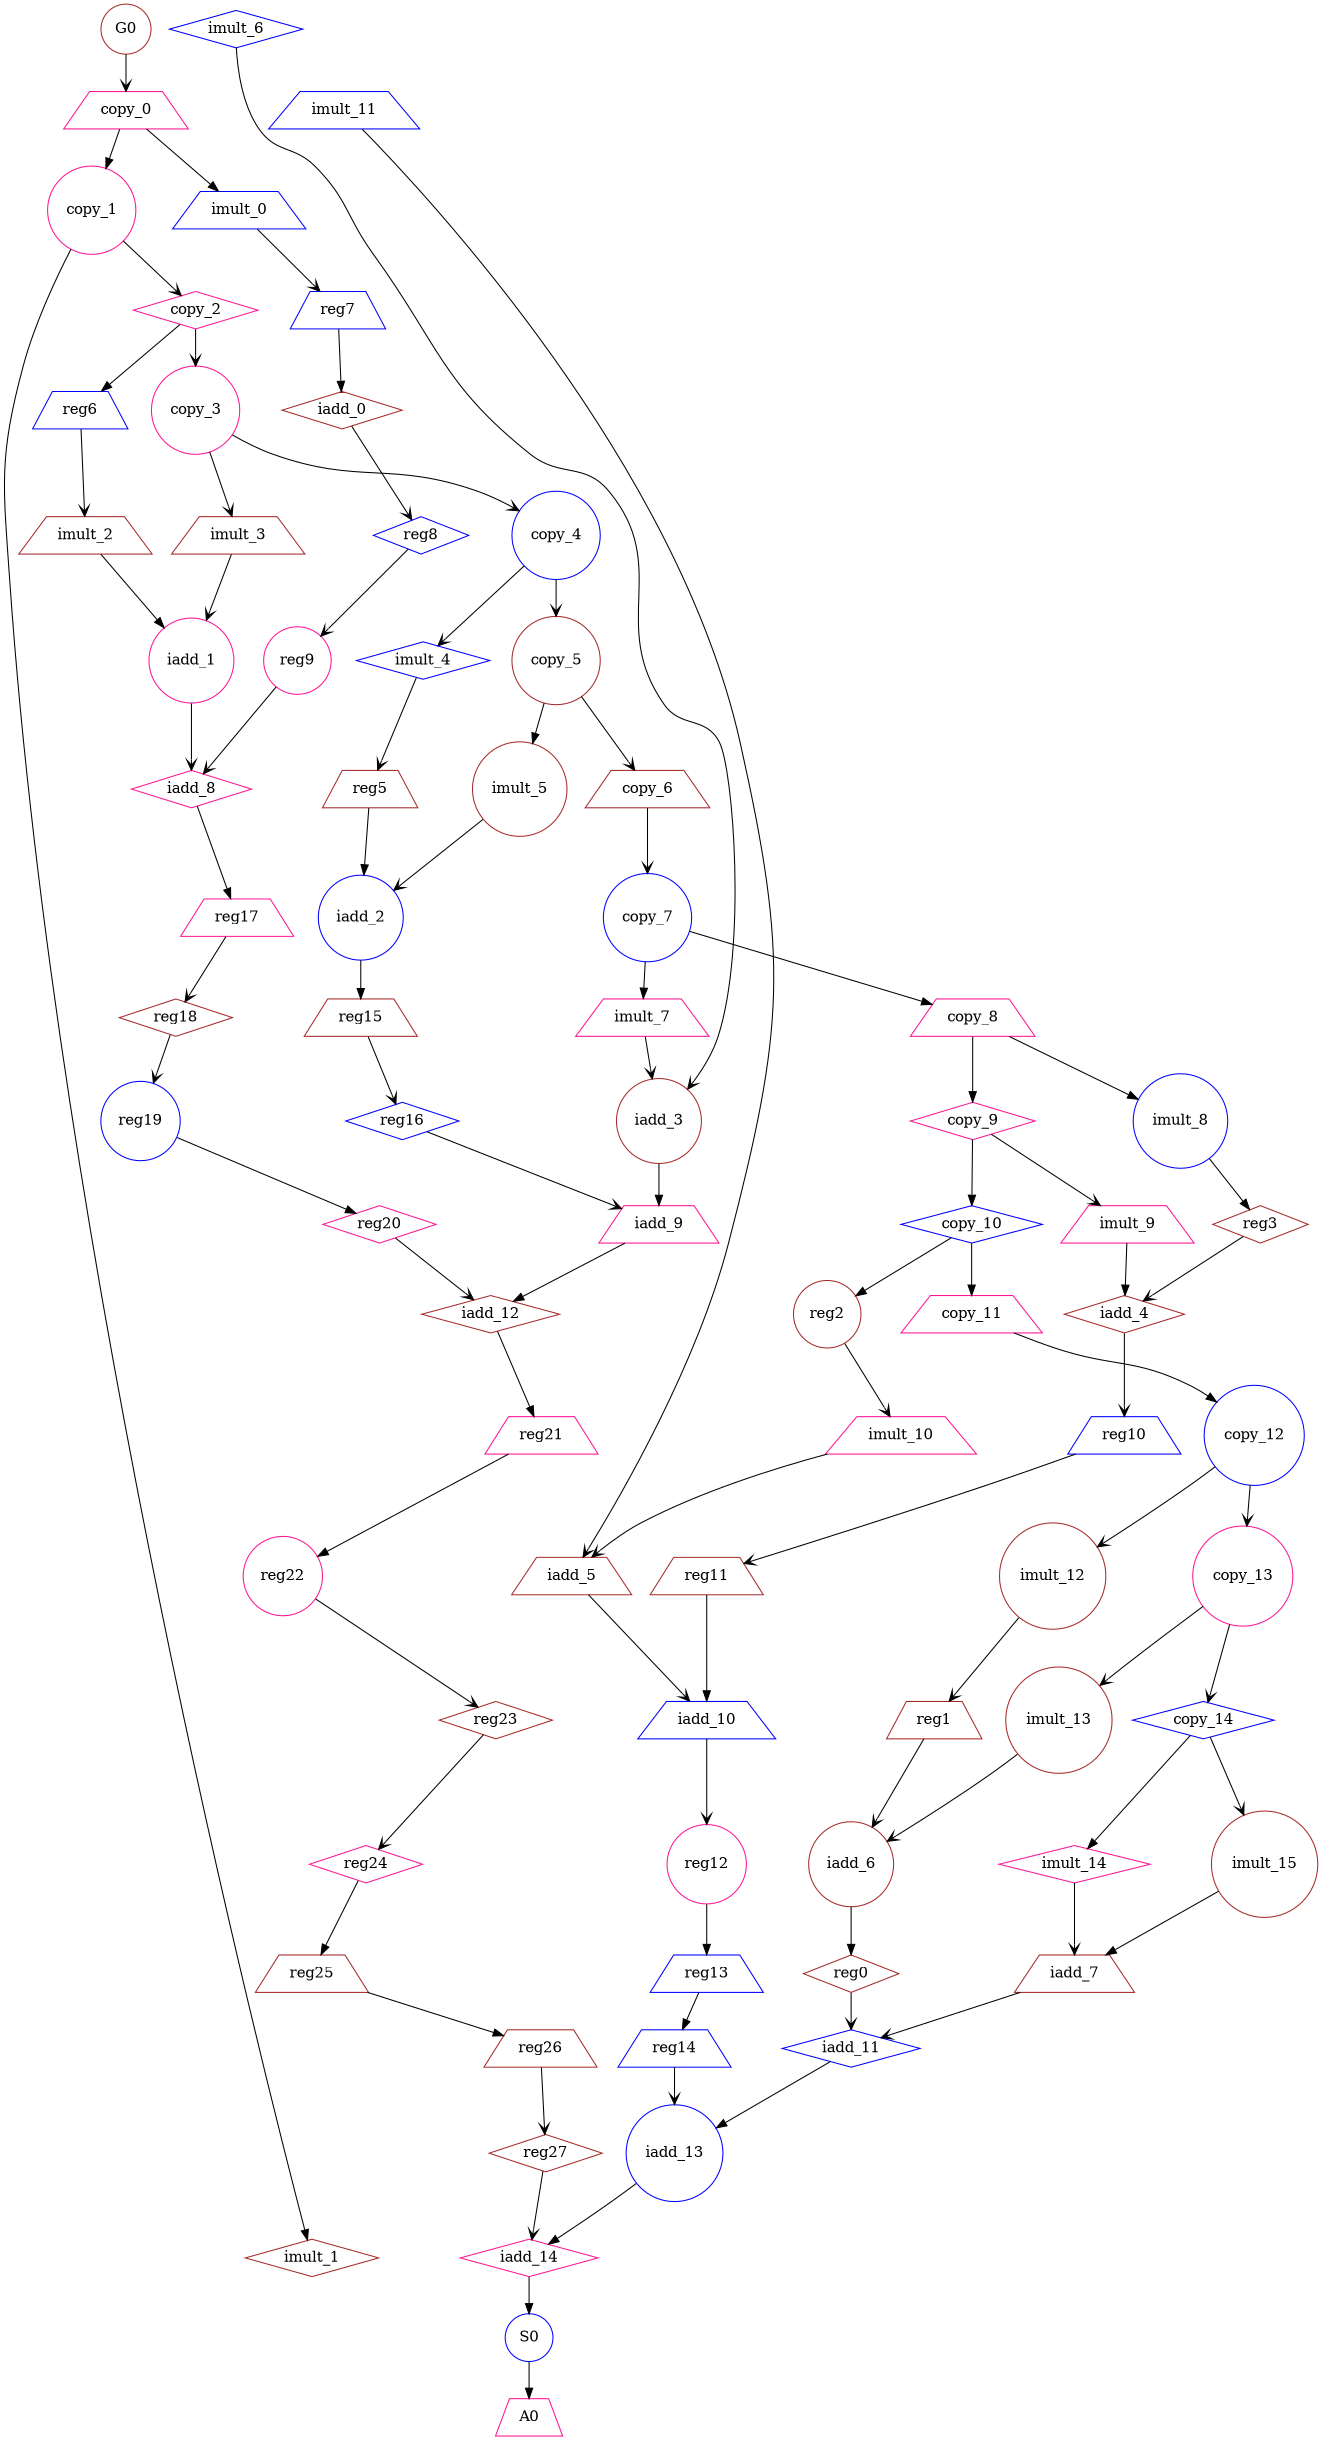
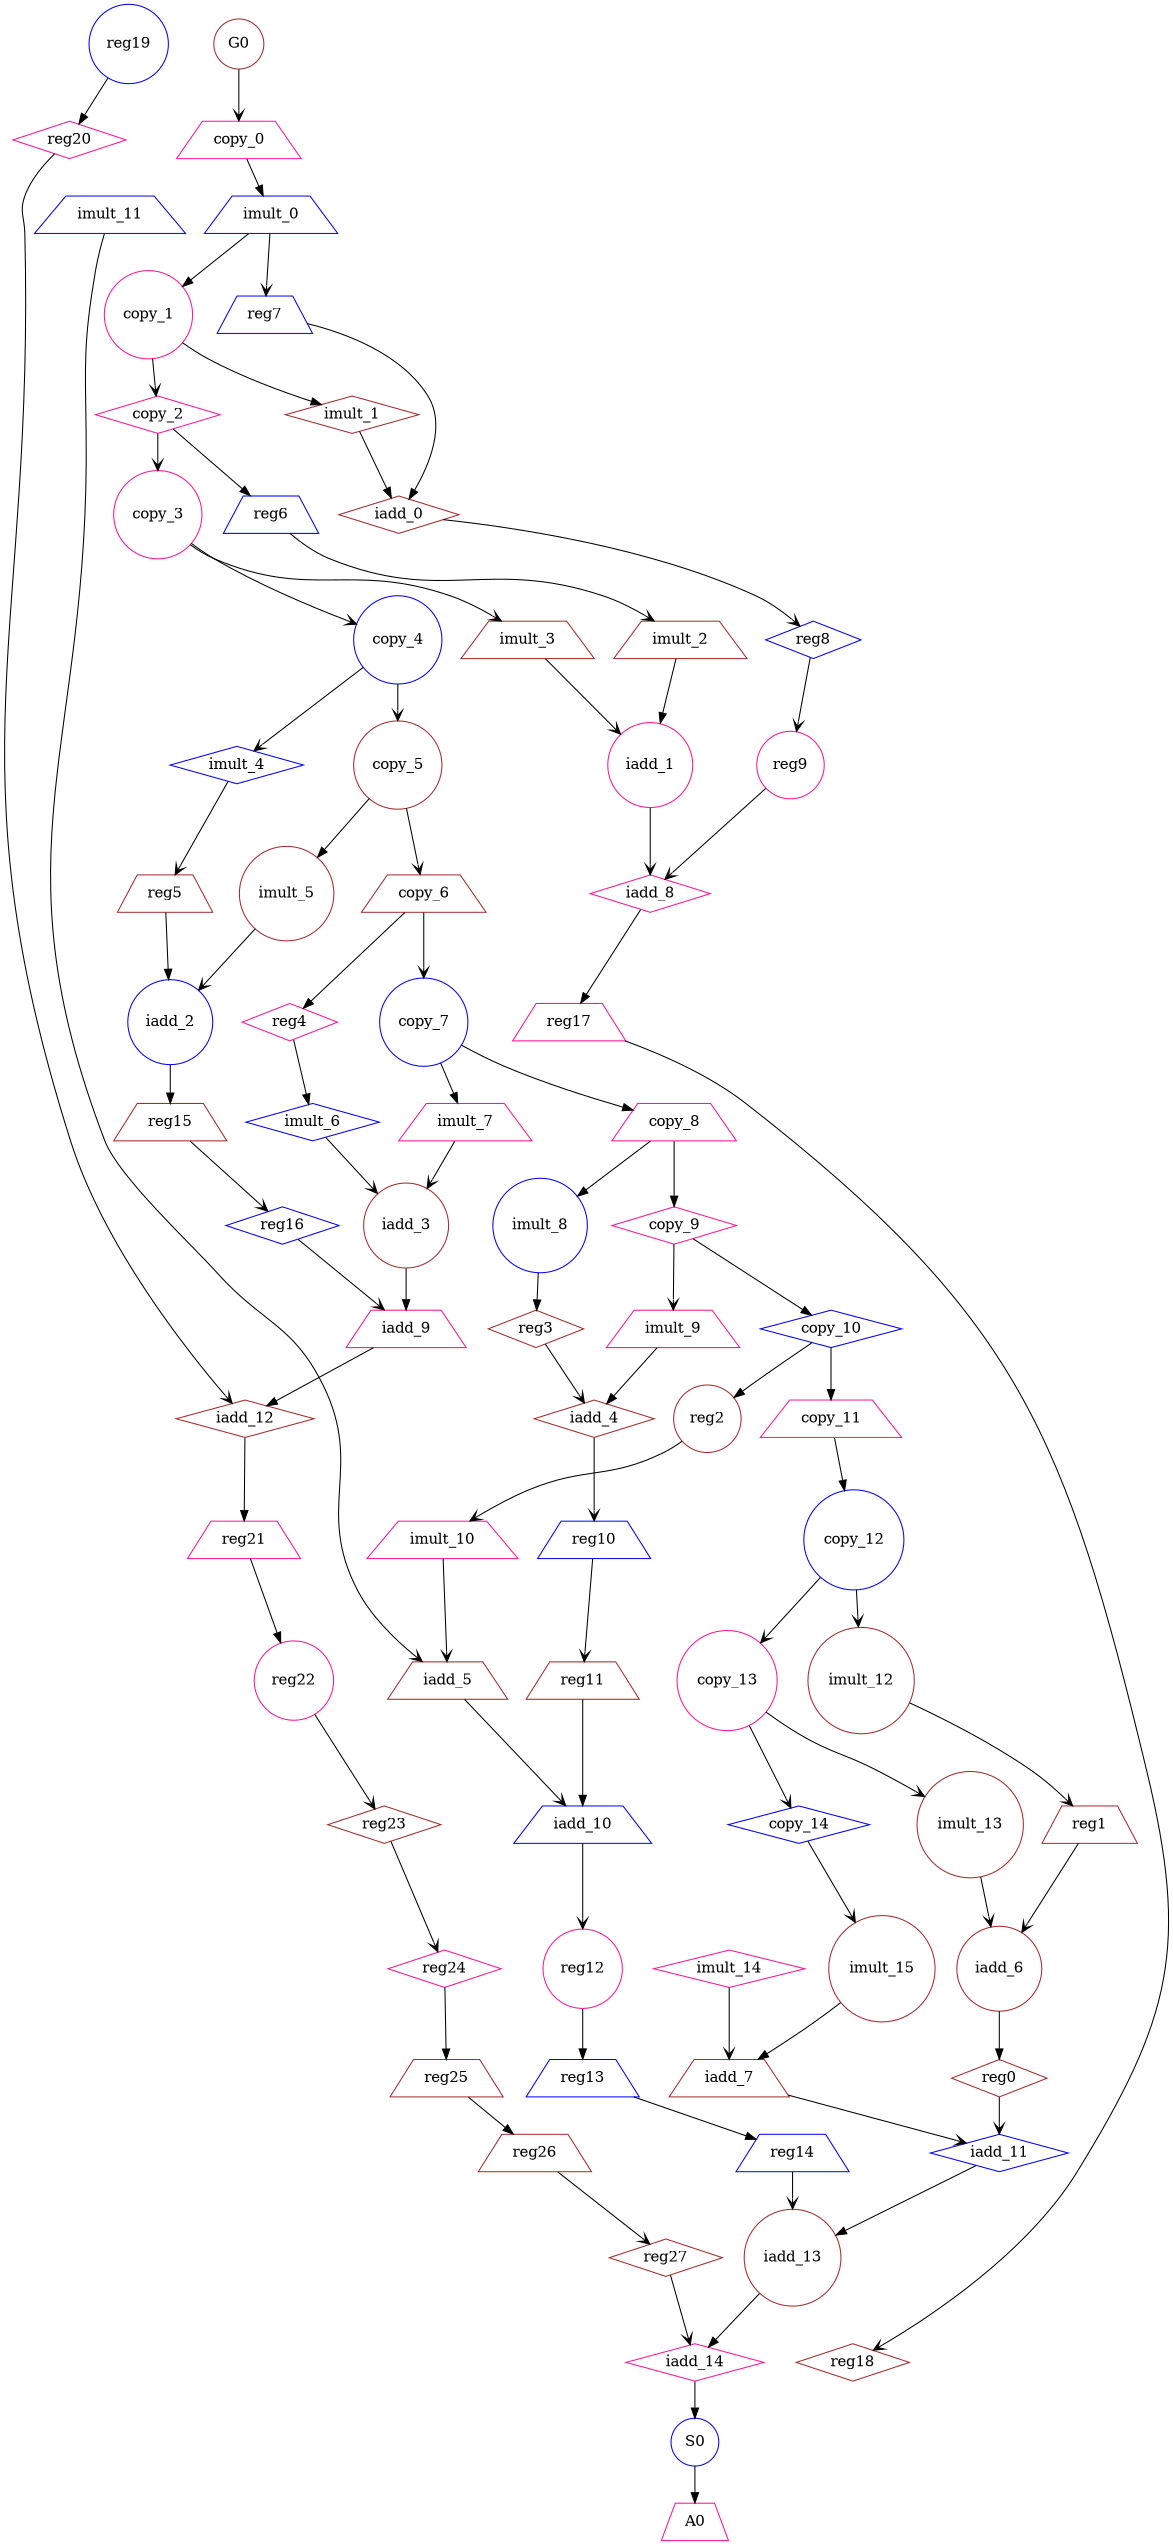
edge "copy_0" -> "copy_1": now "imult_0" -> "copy_1"
edge "imult_1" -> "iadd_0": added
node "reg4": added
edge "reg18" -> "reg19": removed
edge "copy_14" -> "imult_14": removed
node "iadd_13": color blue -> brown
